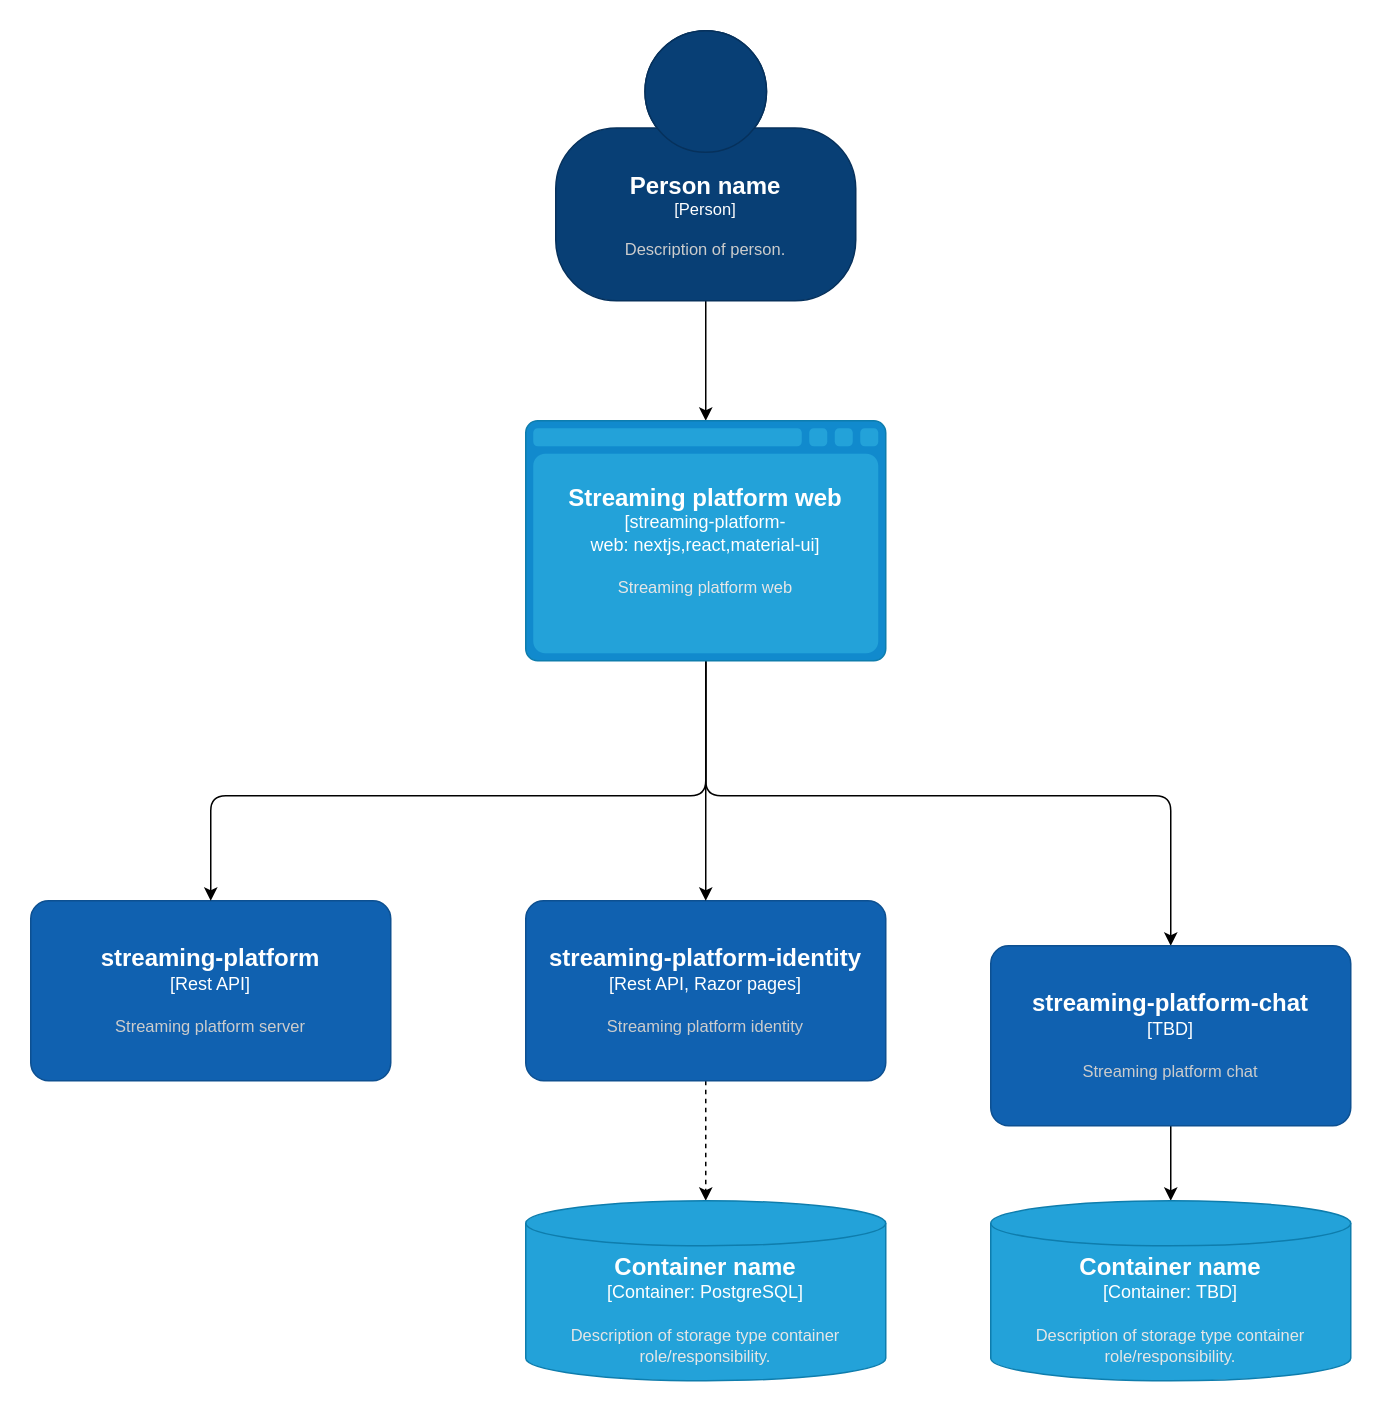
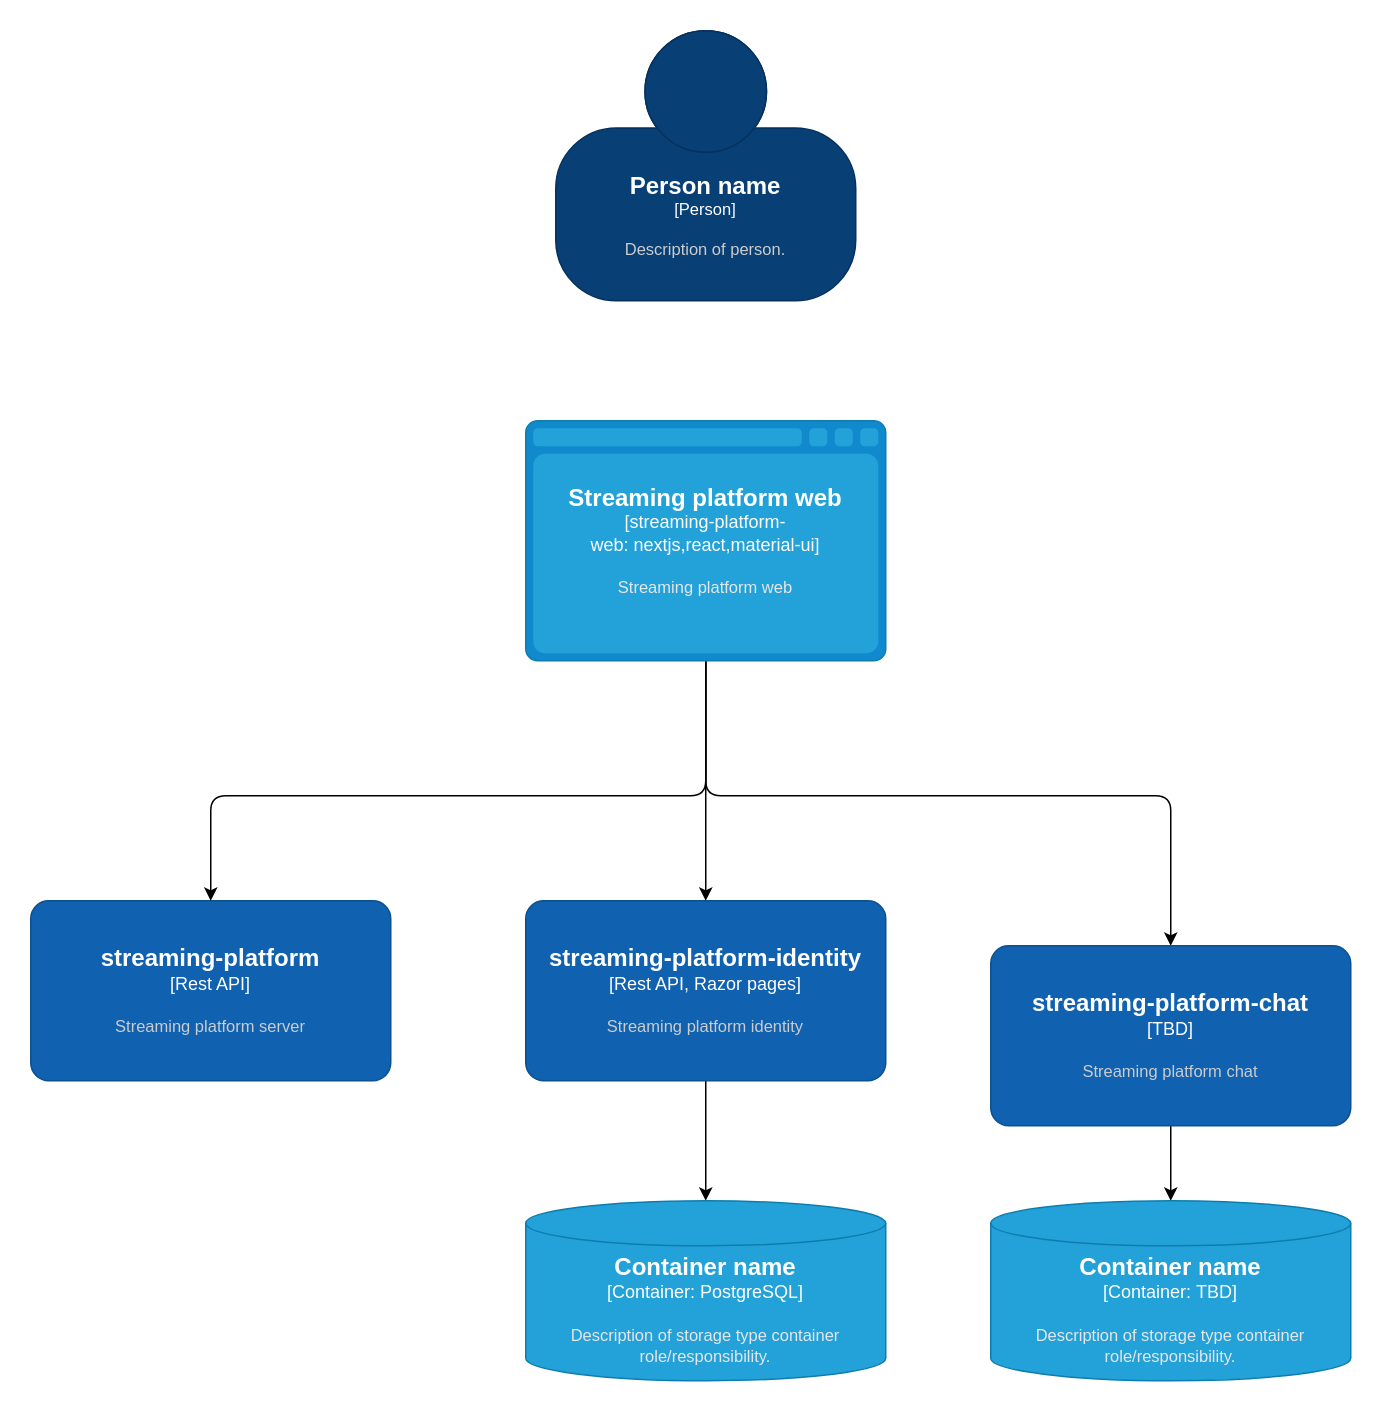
edge "Person name [Person] Description of person." -> "Streaming platform web [streaming-platform-web: nextjs,react,material-ui] Streaming platform web": removed
edge "streaming-platform-identity [Rest API, Razor pages] Streaming platform identity" -> "Container name [Container: PostgreSQL] Description of storage type container role/responsibility.": style dashed -> solid
